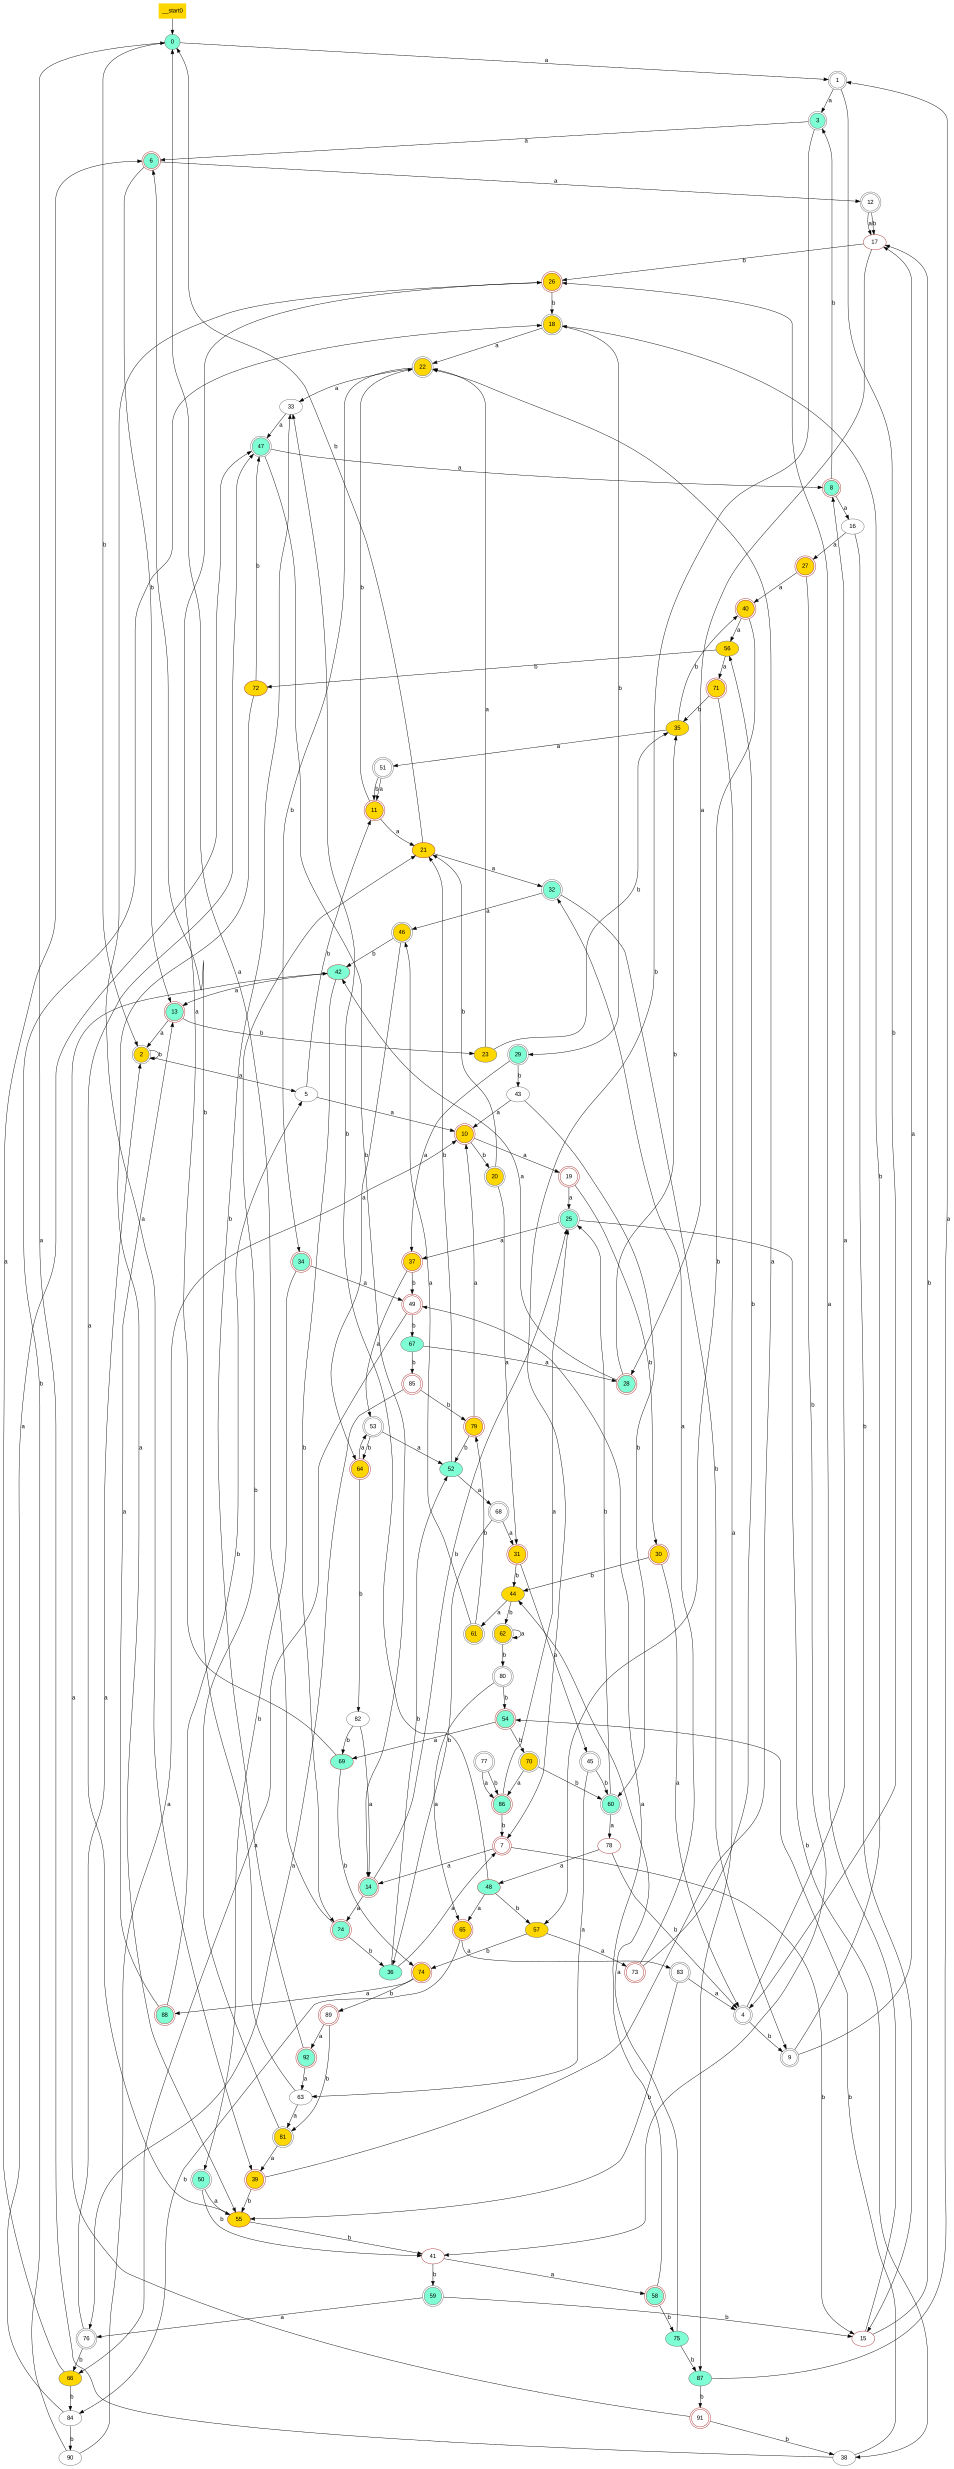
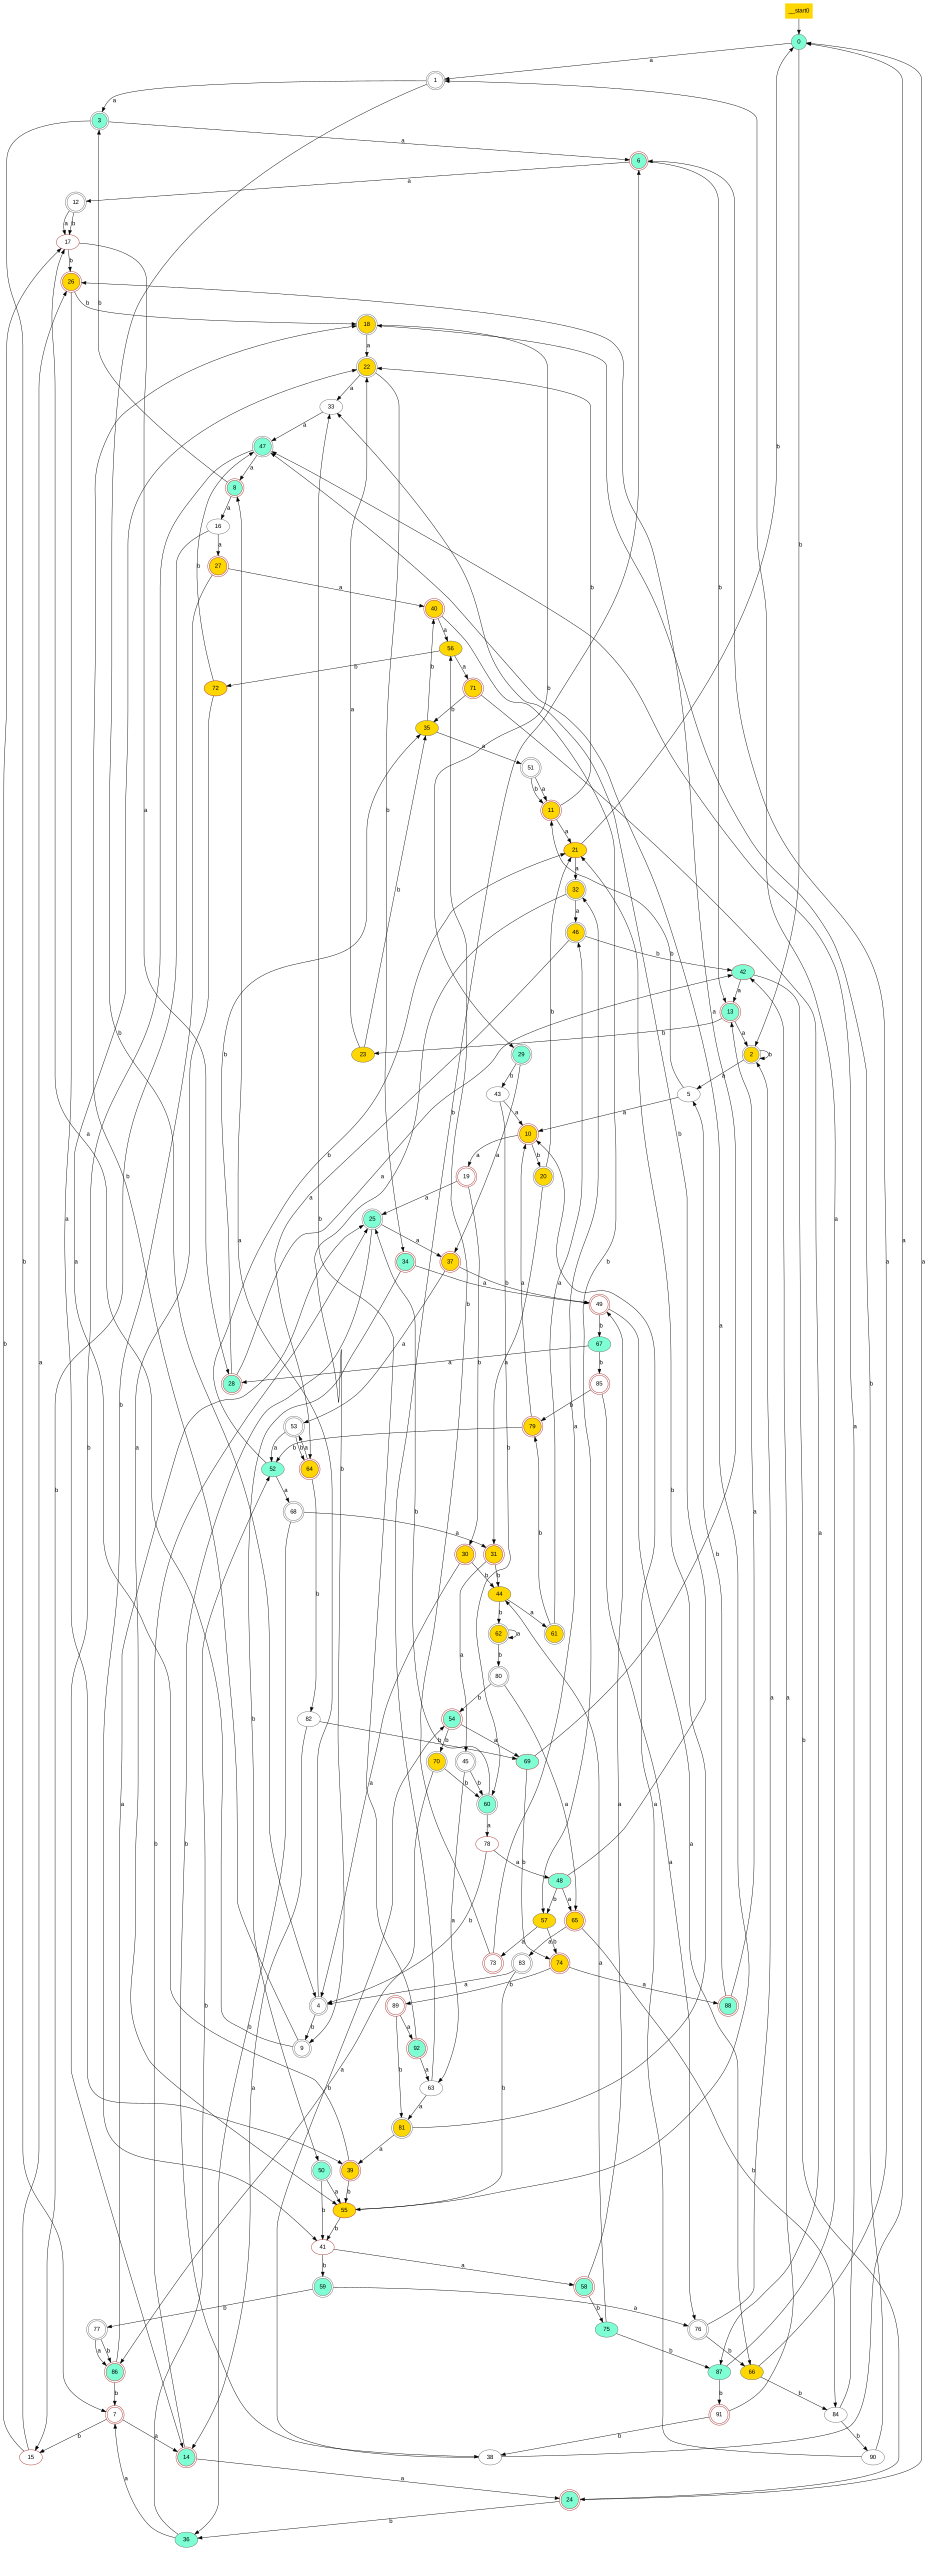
node "32": fillcolor aquamarine -> gold
edge "59" -> "15": now "59" -> "77"
